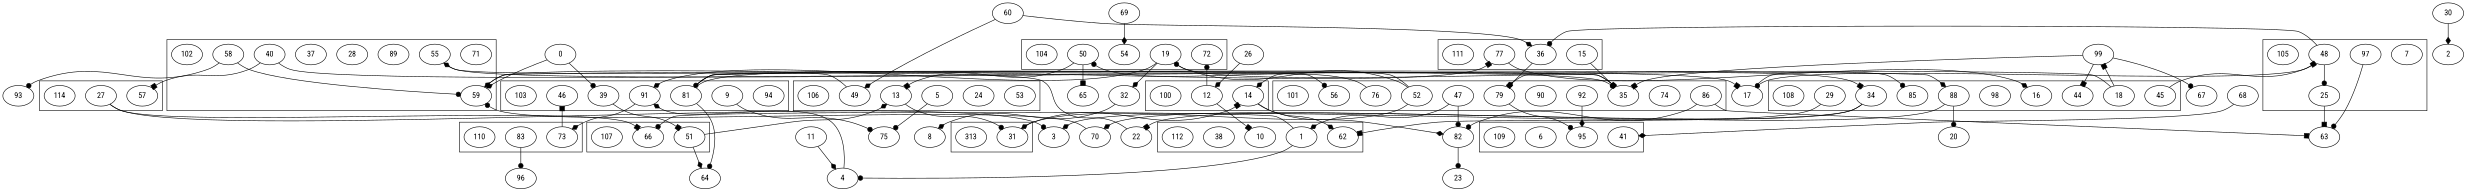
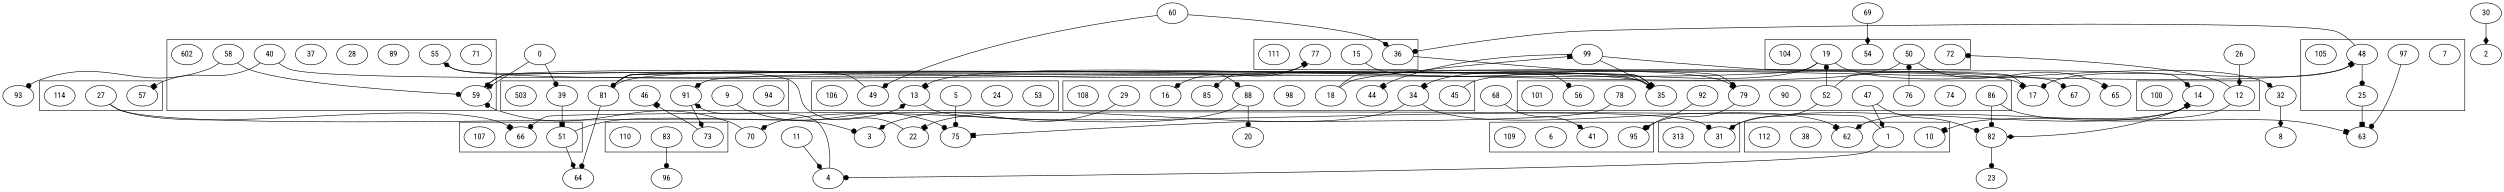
node "102": label "102" -> "602"
node "103": label "103" -> "503"
node "78": added
